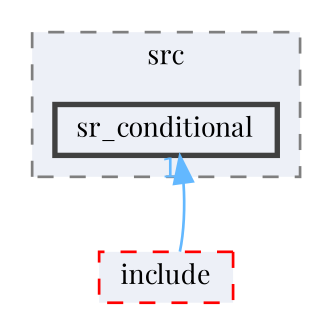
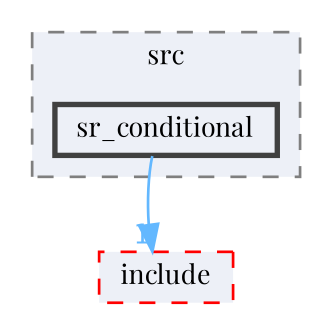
edge "include" -> "sr_conditional": reversed
